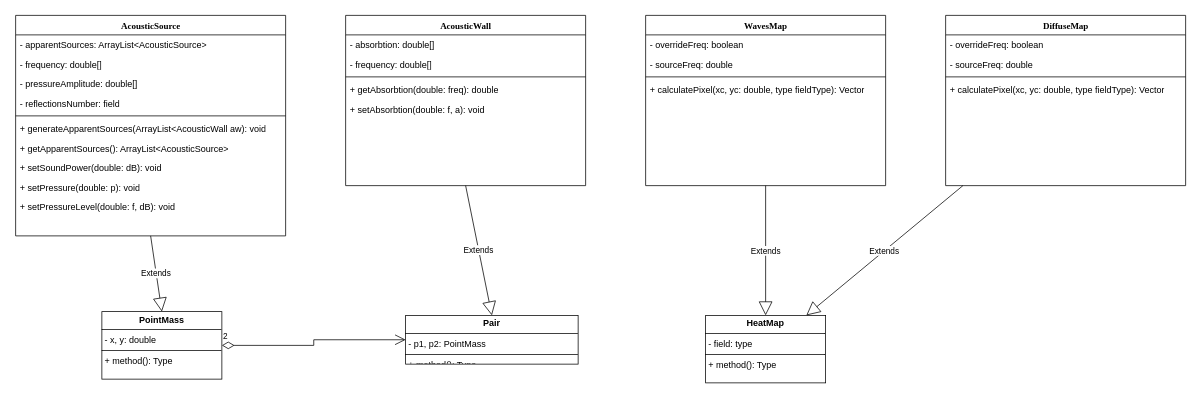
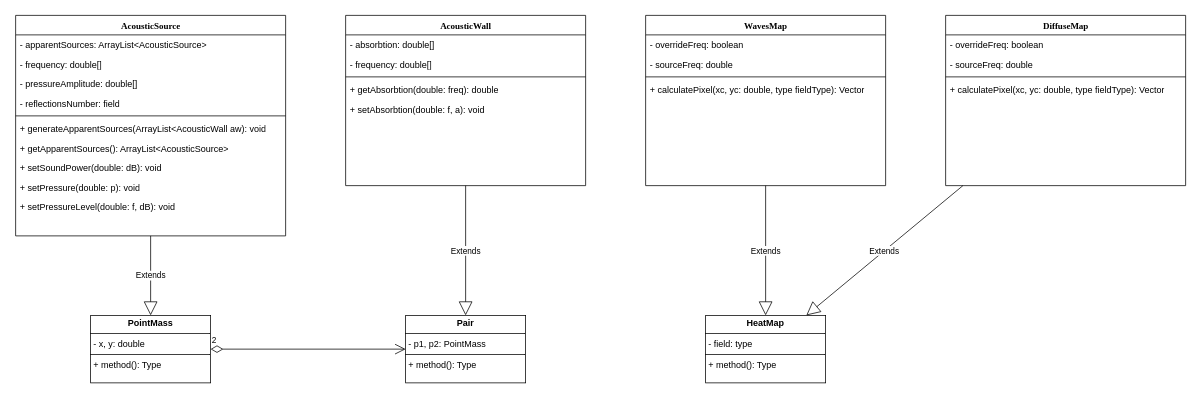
node "Pair - p1, p2: PointMass + method(): Type": size 173x49 -> 120x68
node "PointMass - x, y: double + method(): Type": moved (162, 345) -> (150, 349)
